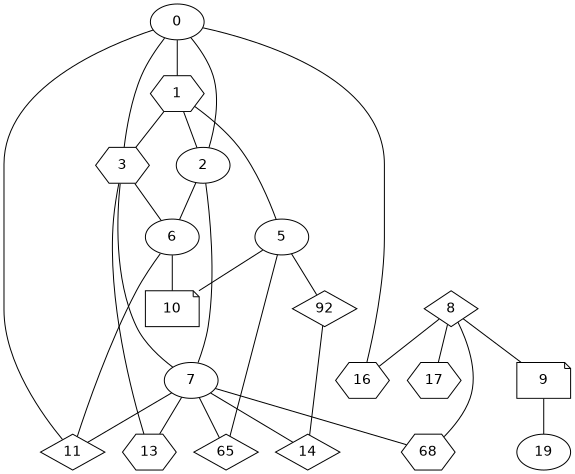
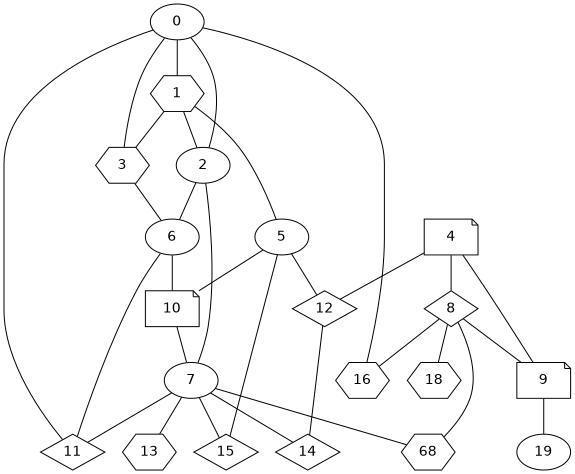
node "4": added
edge "3" -- "7": now "10" -- "7"
node "92": label "92" -> "12"
edge "3" -- "13": removed
node "17": label "17" -> "18"
node "65": label "65" -> "15"
